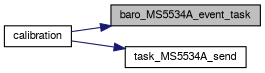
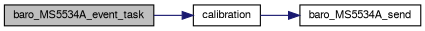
edge "calibration" -> "baro_MS5534A_event_task": reversed
node "task_MS5534A_send": label "task_MS5534A_send" -> "baro_MS5534A_send"
